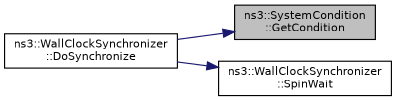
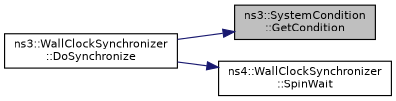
node "ns3::WallClockSynchronizer ::SpinWait": label "ns3::WallClockSynchronizer ::SpinWait" -> "ns4::WallClockSynchronizer ::SpinWait"
